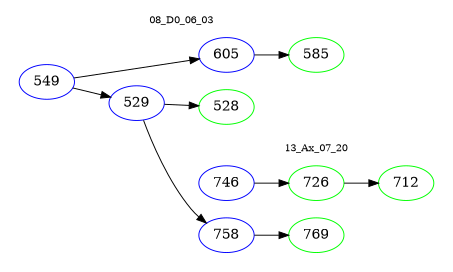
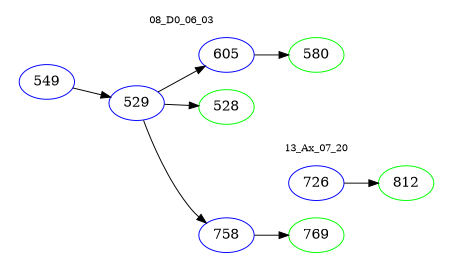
node "585": label "585" -> "580"
edge "549" -> "605": now "529" -> "605"
node "746": removed
node "726": color green -> blue
node "712": label "712" -> "812"
